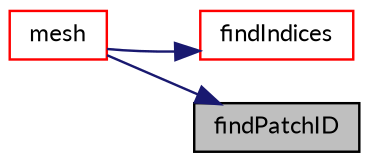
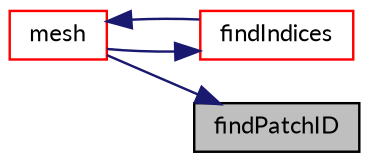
edge "findIndices" -> "mesh": added
